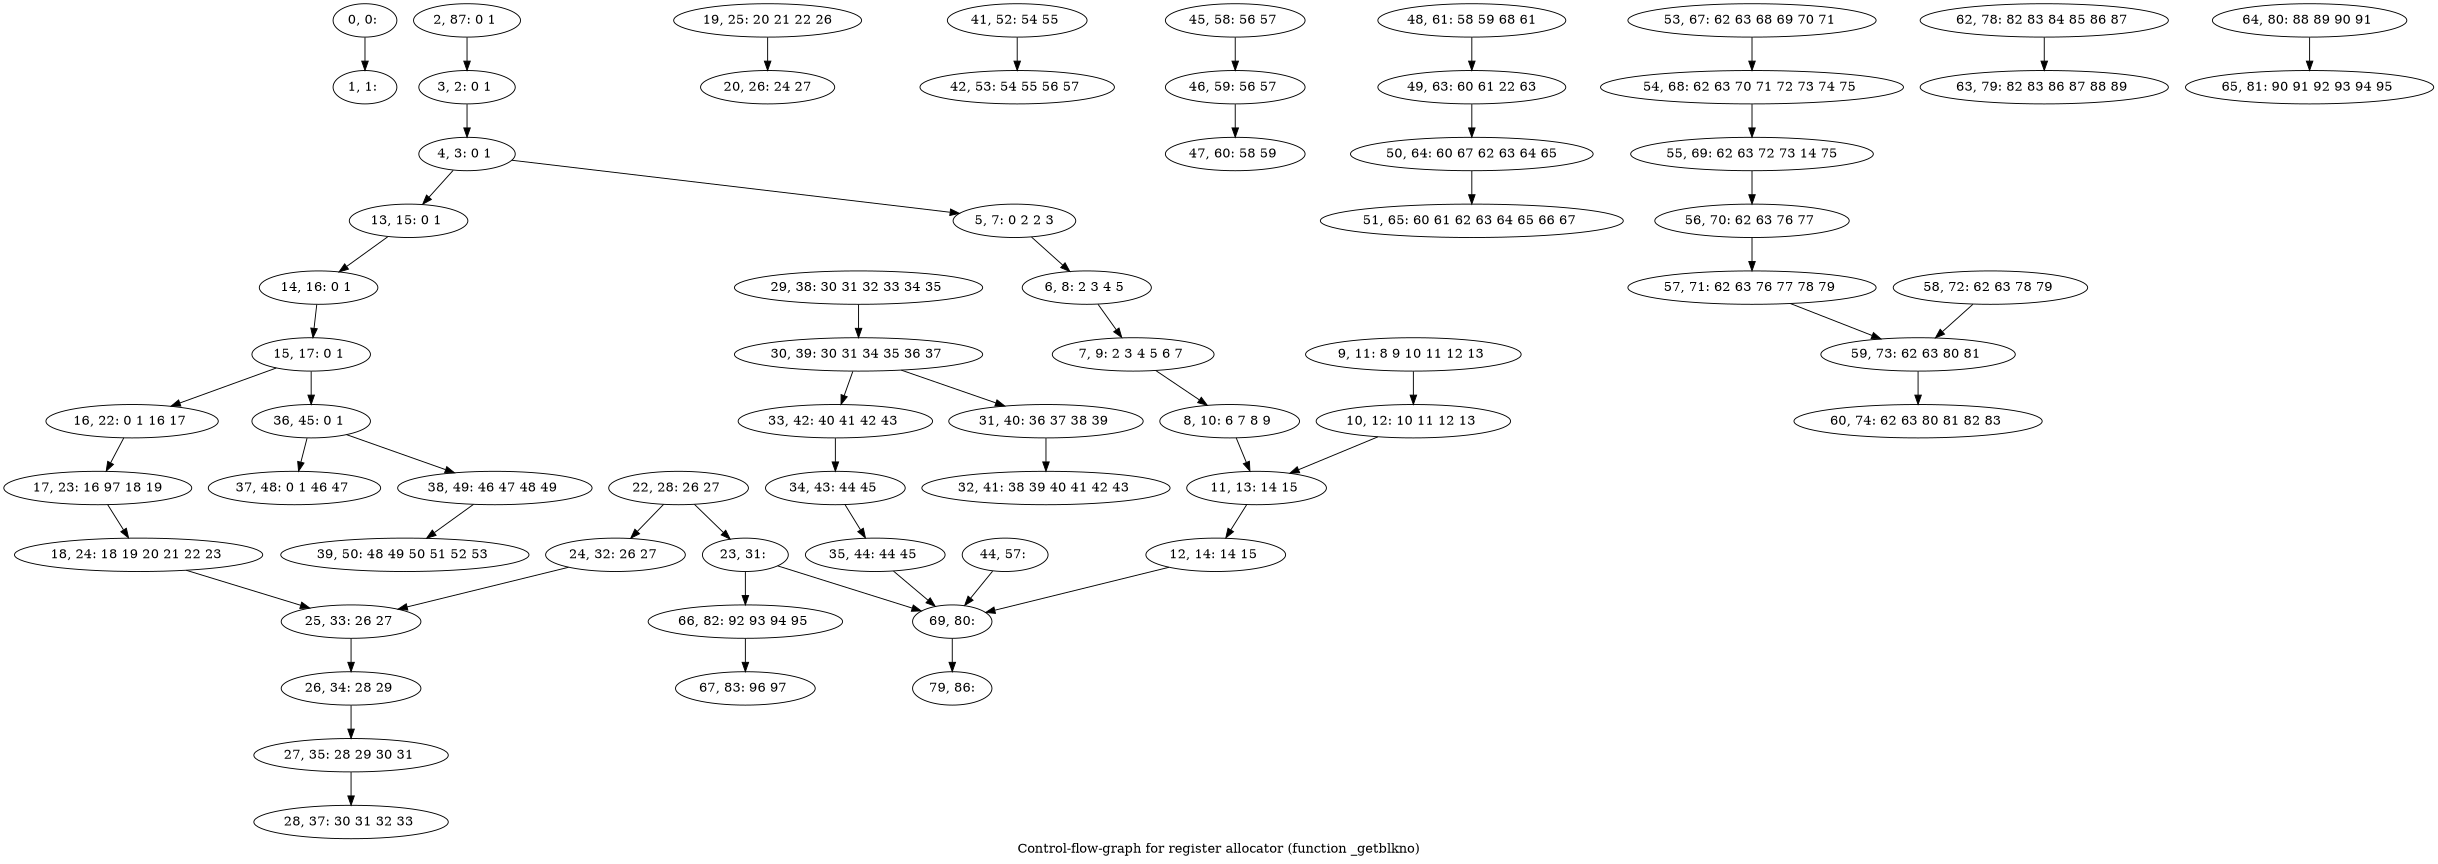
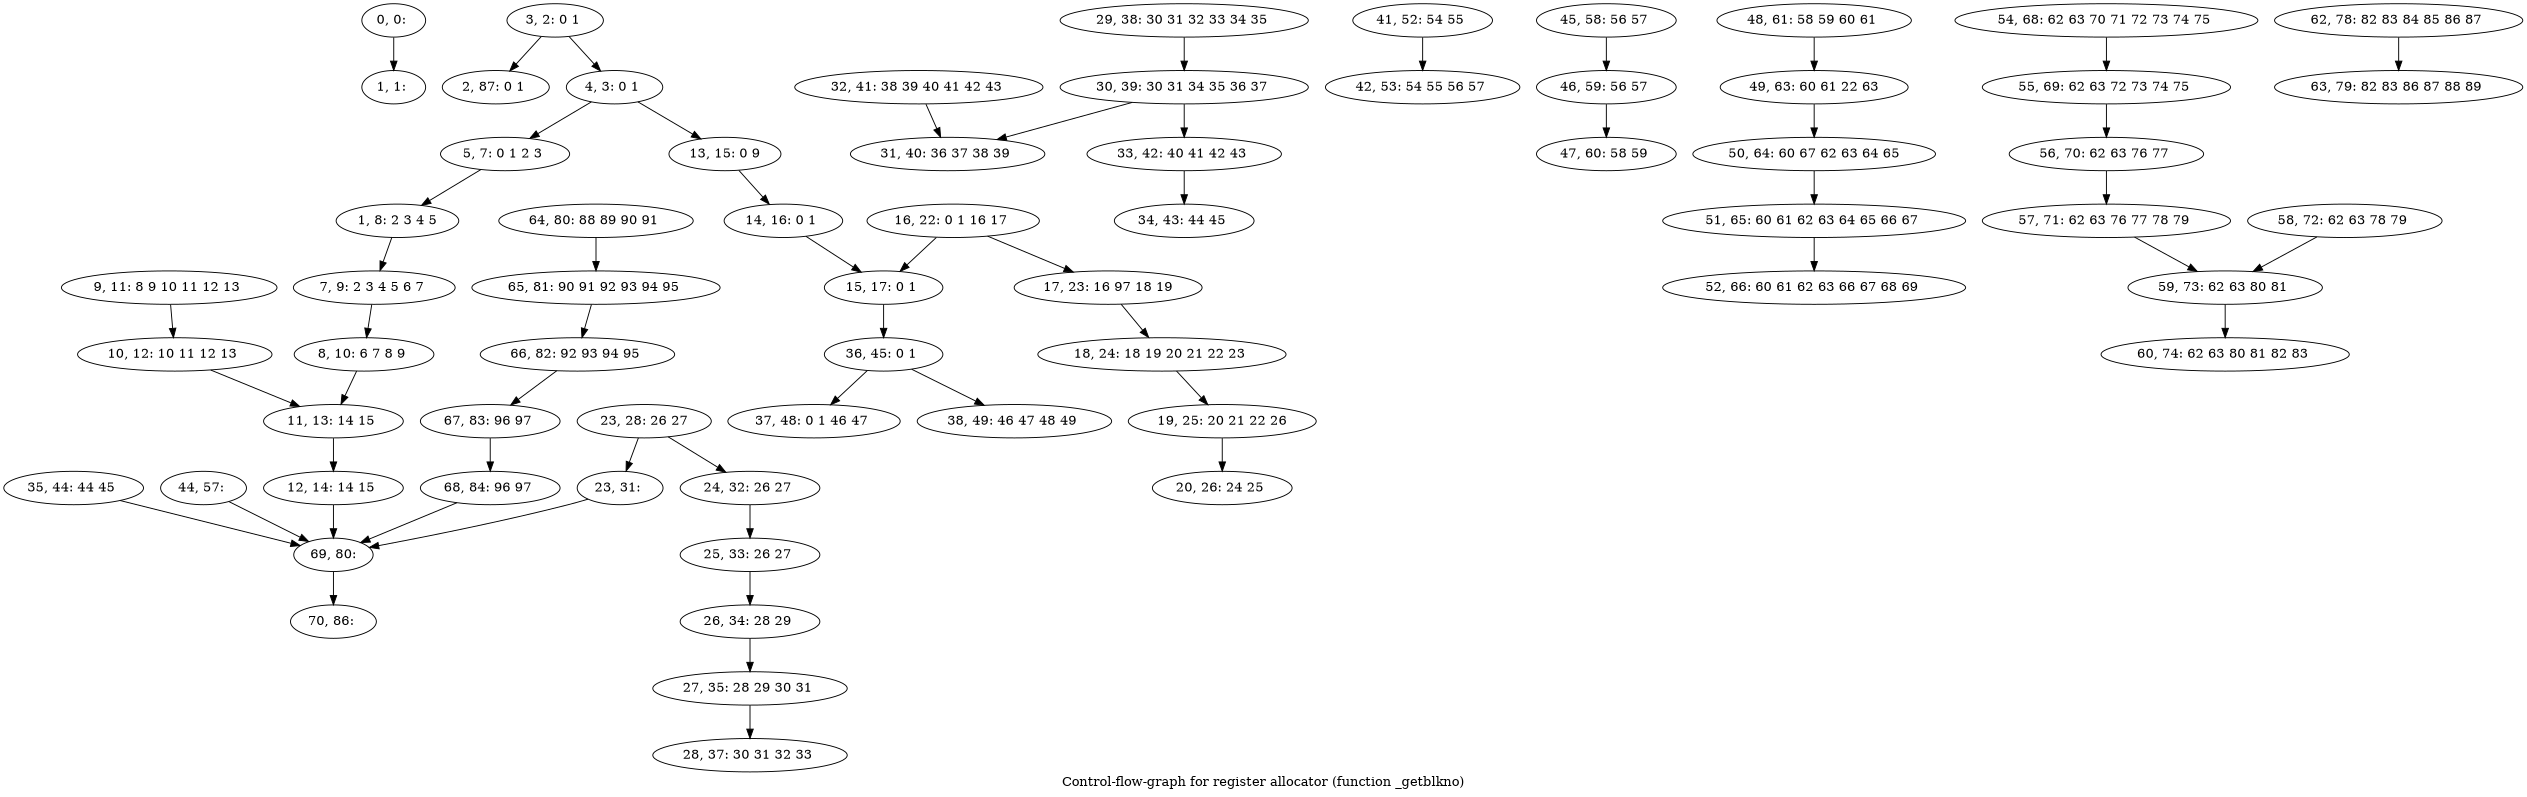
node "48, 61: 58 59 68 61": label "48, 61: 58 59 68 61" -> "48, 61: 58 59 60 61"
node "53, 67: 62 63 68 69 70 71": removed
edge "2, 87: 0 1" -> "3, 2: 0 1": reversed
node "20, 26: 24 27": label "20, 26: 24 27" -> "20, 26: 24 25"
node "55, 69: 62 63 72 73 14 75": label "55, 69: 62 63 72 73 14 75" -> "55, 69: 62 63 72 73 74 75"
node "13, 15: 0 1": label "13, 15: 0 1" -> "13, 15: 0 9"
node "5, 7: 0 2 2 3": label "5, 7: 0 2 2 3" -> "5, 7: 0 1 2 3"
node "6, 8: 2 3 4 5": label "6, 8: 2 3 4 5" -> "1, 8: 2 3 4 5"
node "52, 66: 60 61 62 63 66 67 68 69": added
edge "15, 17: 0 1" -> "16, 22: 0 1 16 17": reversed
edge "31, 40: 36 37 38 39" -> "32, 41: 38 39 40 41 42 43": reversed
node "68, 84: 96 97": added
node "22, 28: 26 27": label "22, 28: 26 27" -> "23, 28: 26 27"
edge "34, 43: 44 45" -> "35, 44: 44 45": removed
node "39, 50: 48 49 50 51 52 53": removed
edge "23, 31:" -> "66, 82: 92 93 94 95": now "65, 81: 90 91 92 93 94 95" -> "66, 82: 92 93 94 95"
edge "18, 24: 18 19 20 21 22 23" -> "25, 33: 26 27": now "18, 24: 18 19 20 21 22 23" -> "19, 25: 20 21 22 26"
node "79, 86:": label "79, 86:" -> "70, 86:"
